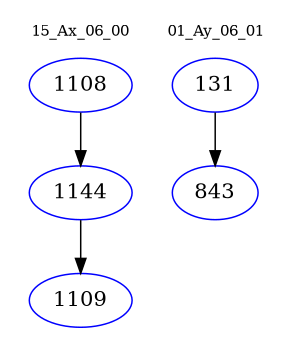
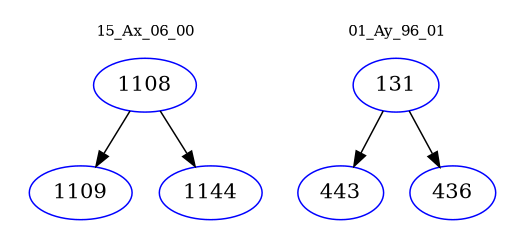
cluster "01_Ay_06_01": label "01_Ay_06_01" -> "01_Ay_96_01"
node "843": label "843" -> "443"
node "436": added
edge "1144" -> "1109": now "1108" -> "1109"
